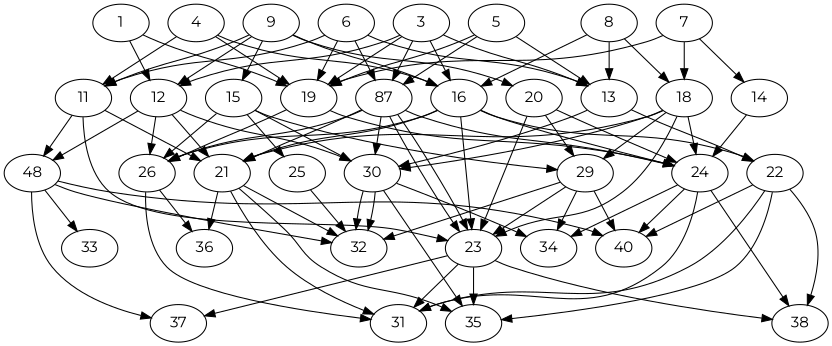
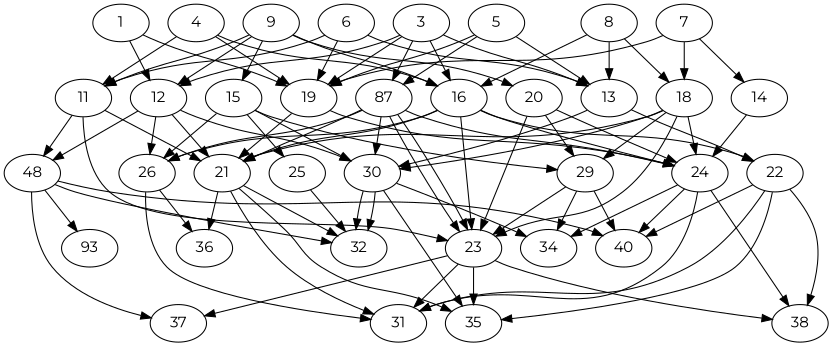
edge "6" -> "87": removed
edge "19" -> "26": now "19" -> "21"
edge "29" -> "32": removed
node "33": label "33" -> "93"
